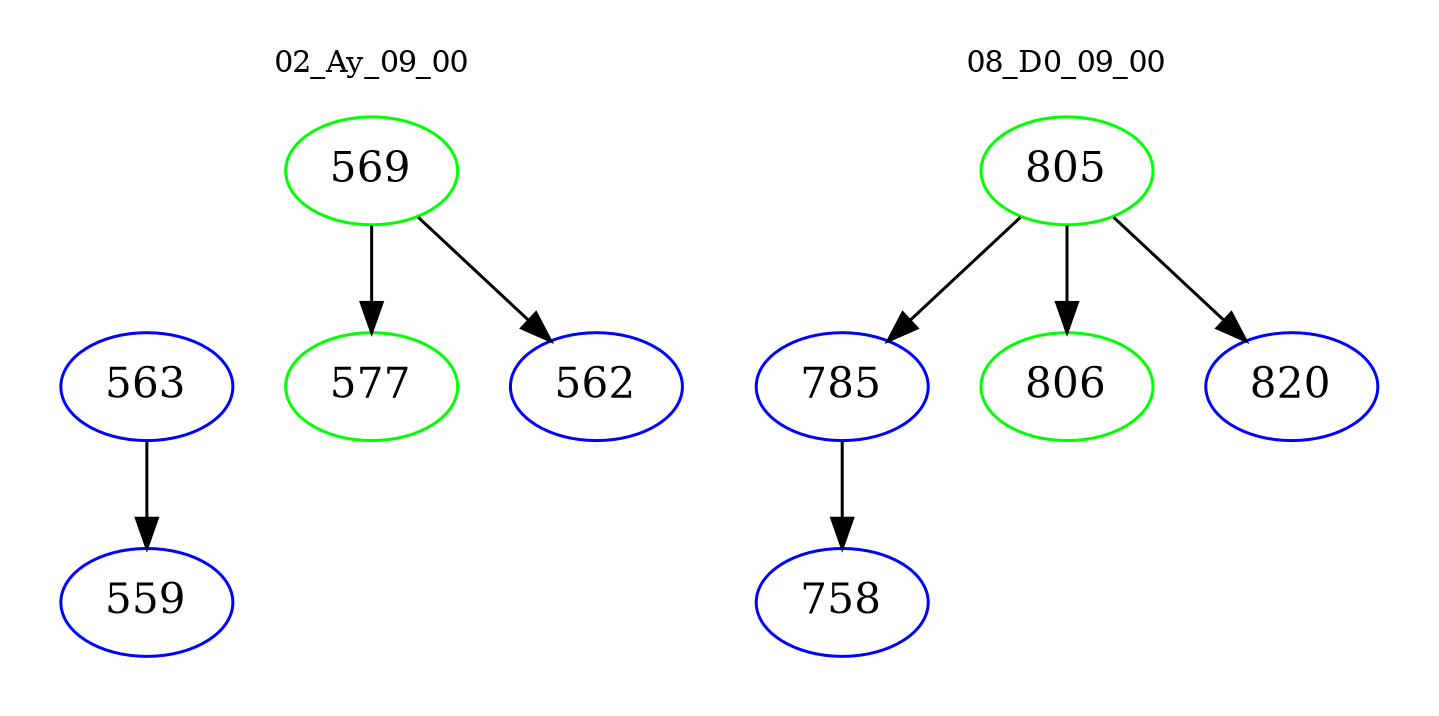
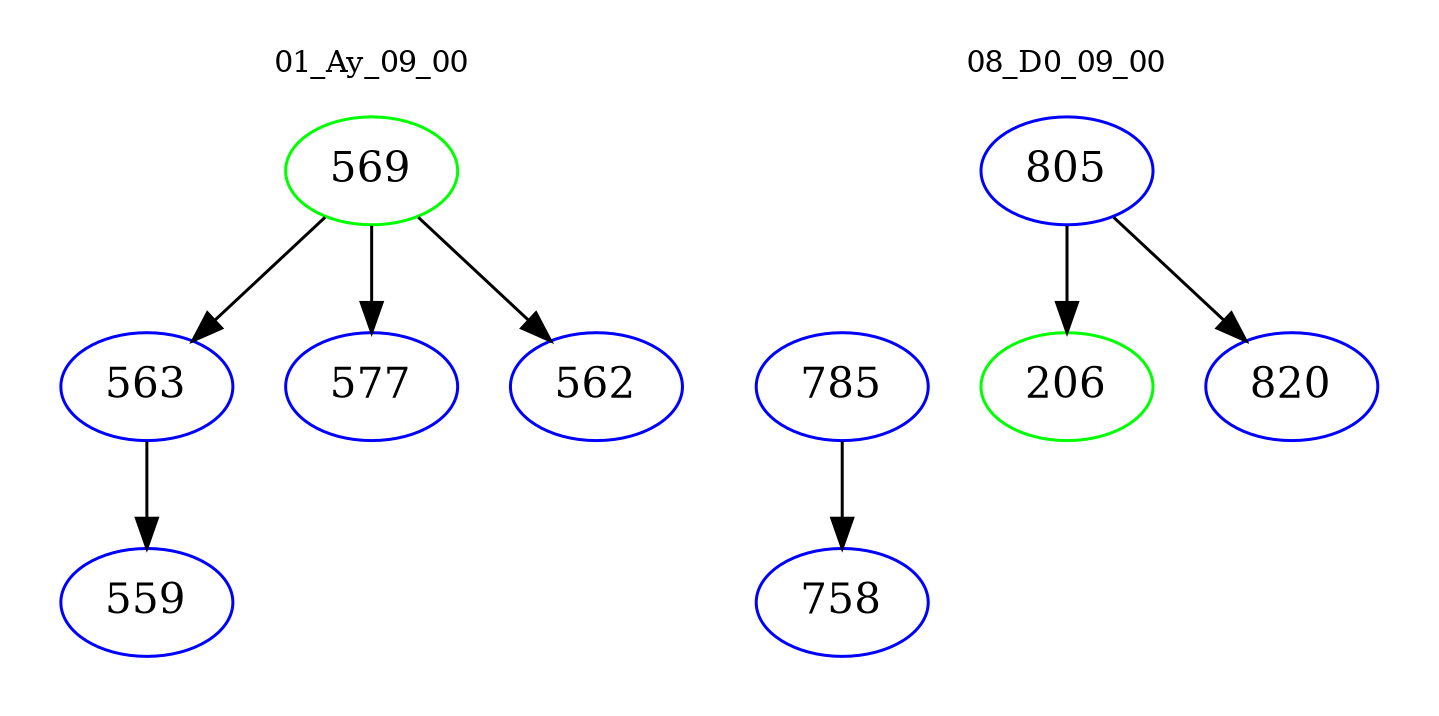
cluster "02_Ay_09_00": label "02_Ay_09_00" -> "01_Ay_09_00"
node "805": color green -> blue
edge "569" -> "563": added
edge "805" -> "785": removed
node "577": color green -> blue
node "806": label "806" -> "206"
